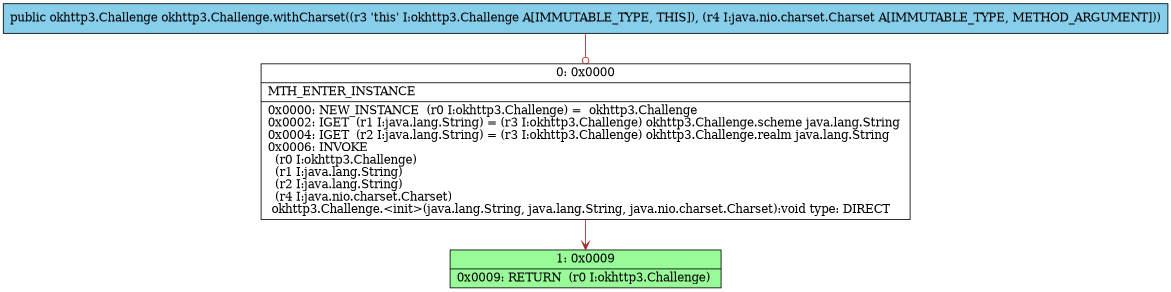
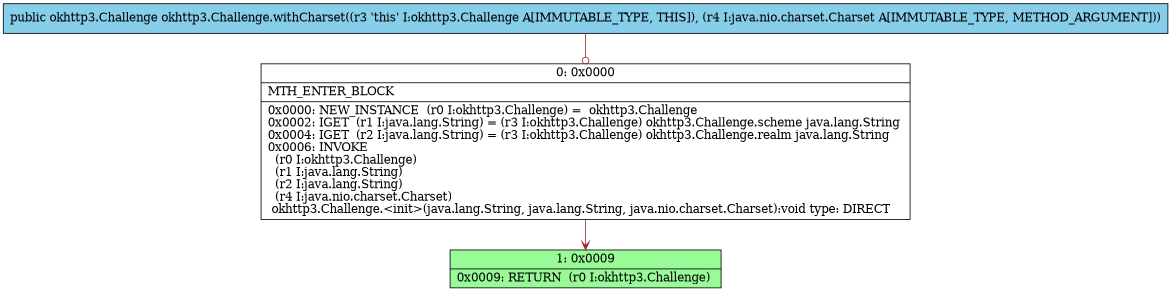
node "0: 0x0000": text "MTH_ENTER_INSTANCE" -> "MTH_ENTER_BLOCK"
